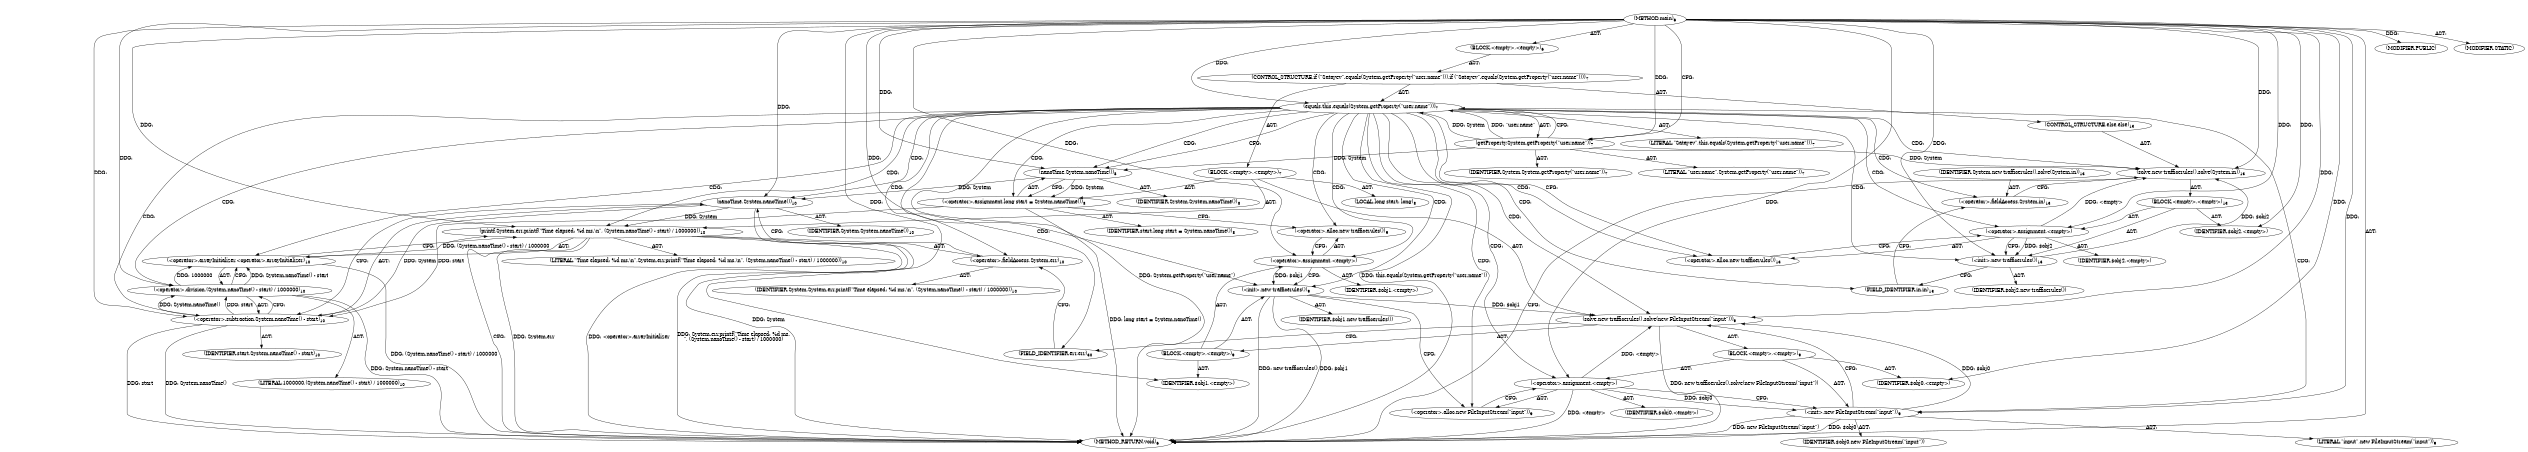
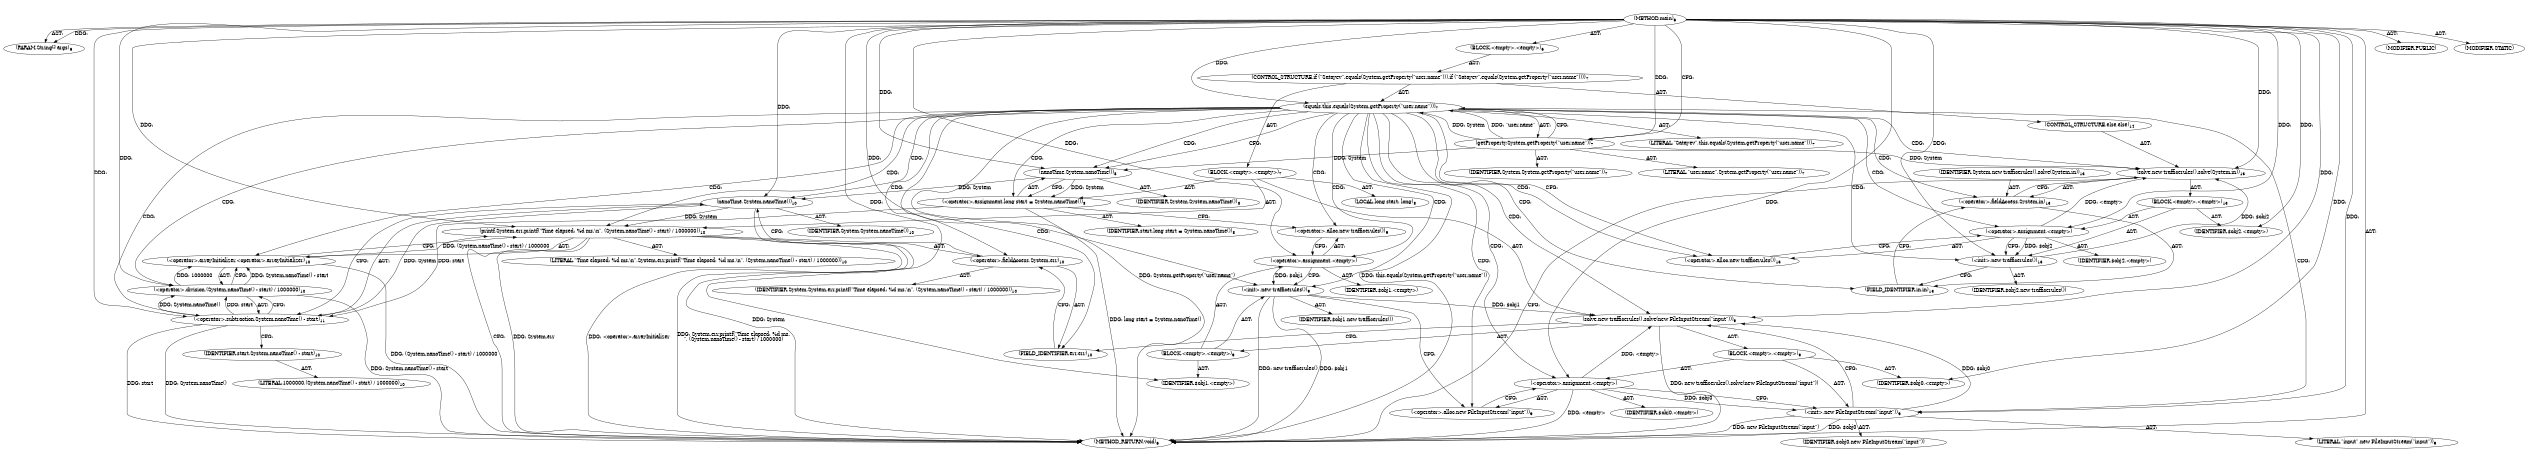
edge "(METHOD,main)" -> "(MODIFIER,PUBLIC)": label "DDG: " -> "AST: "
node "(PARAM,String[] args)": added
node "(CONTROL_STRUCTURE,else,else)": text "13" -> "14"
edge "(solve,new trafficerules().solve(System.in))" -> "(<operator>.fieldAccess,System.in)": added, label "AST:"
edge "(<operator>.fieldAccess,System.in)" -> "(FIELD_IDENTIFIER,in,in)": added, label "AST:"
edge "(<operator>.fieldAccess,System.err)" -> "(FIELD_IDENTIFIER,err,err)": added, label "AST:"
edge "(<operator>.division,(System.nanoTime() - start) / 1000000)" -> "(LITERAL,1000000,(System.nanoTime() - start) / 1000000)": now "(IDENTIFIER,start,System.nanoTime() - start)" -> "(LITERAL,1000000,(System.nanoTime() - start) / 1000000)"
node "(<operator>.subtraction,System.nanoTime() - start)": text "10" -> "11"
edge "(<operator>.subtraction,System.nanoTime() - start)" -> "(IDENTIFIER,start,System.nanoTime() - start)": label "AST: " -> "CFG: "
node "(FIELD_IDENTIFIER,err,err)": text "30" -> "10"
